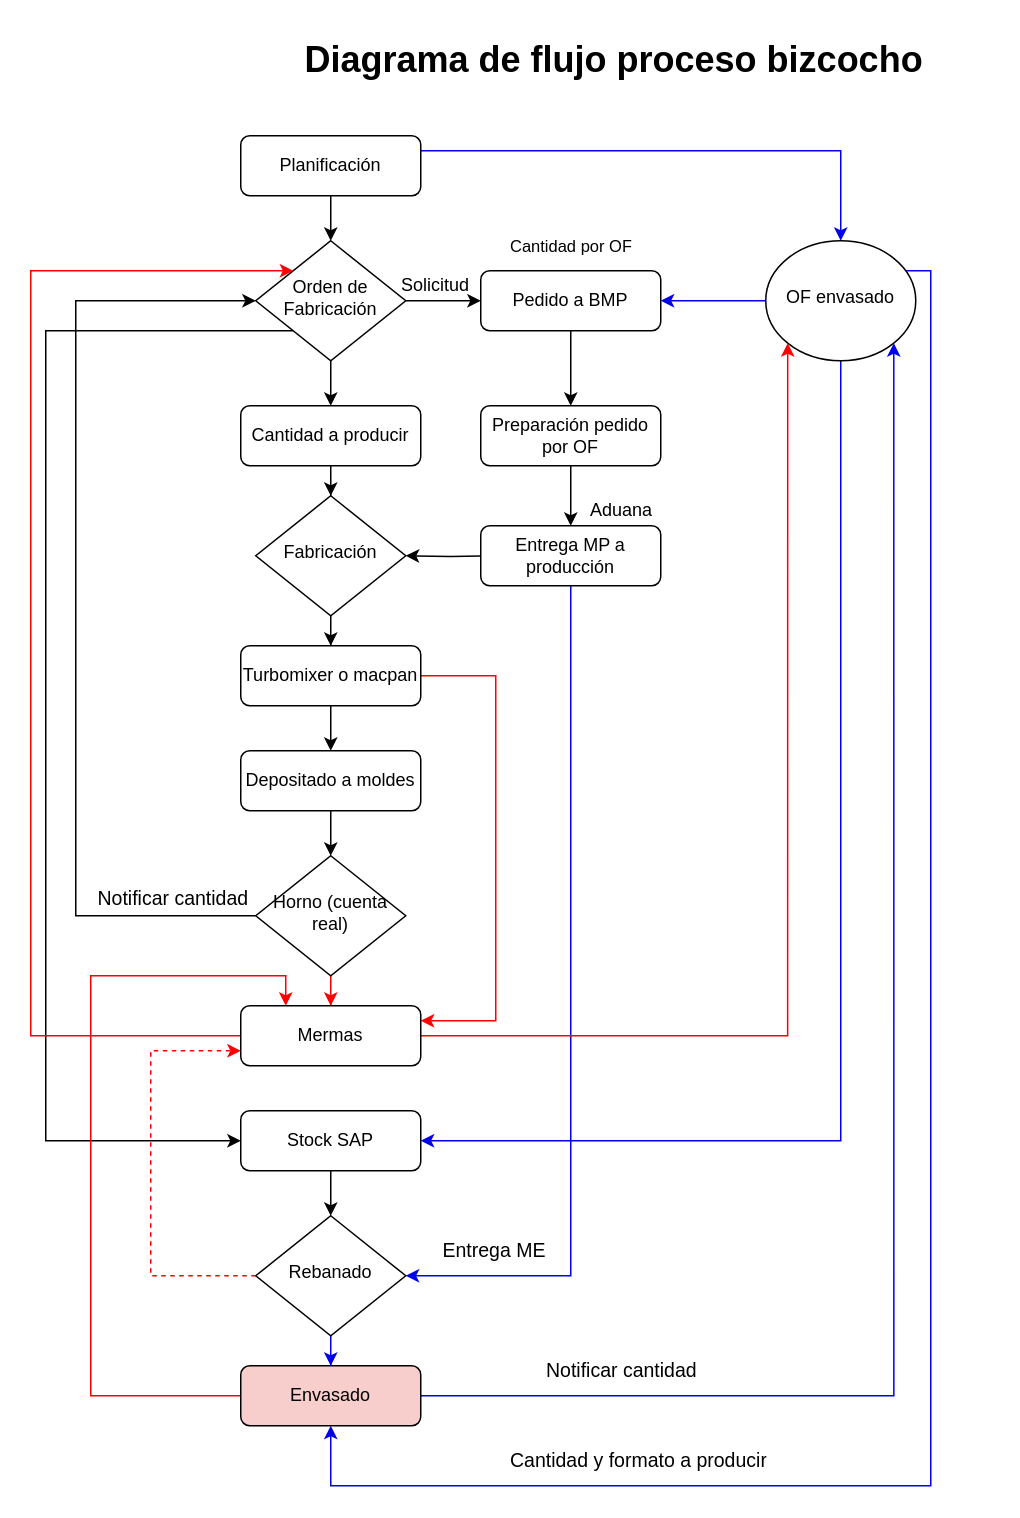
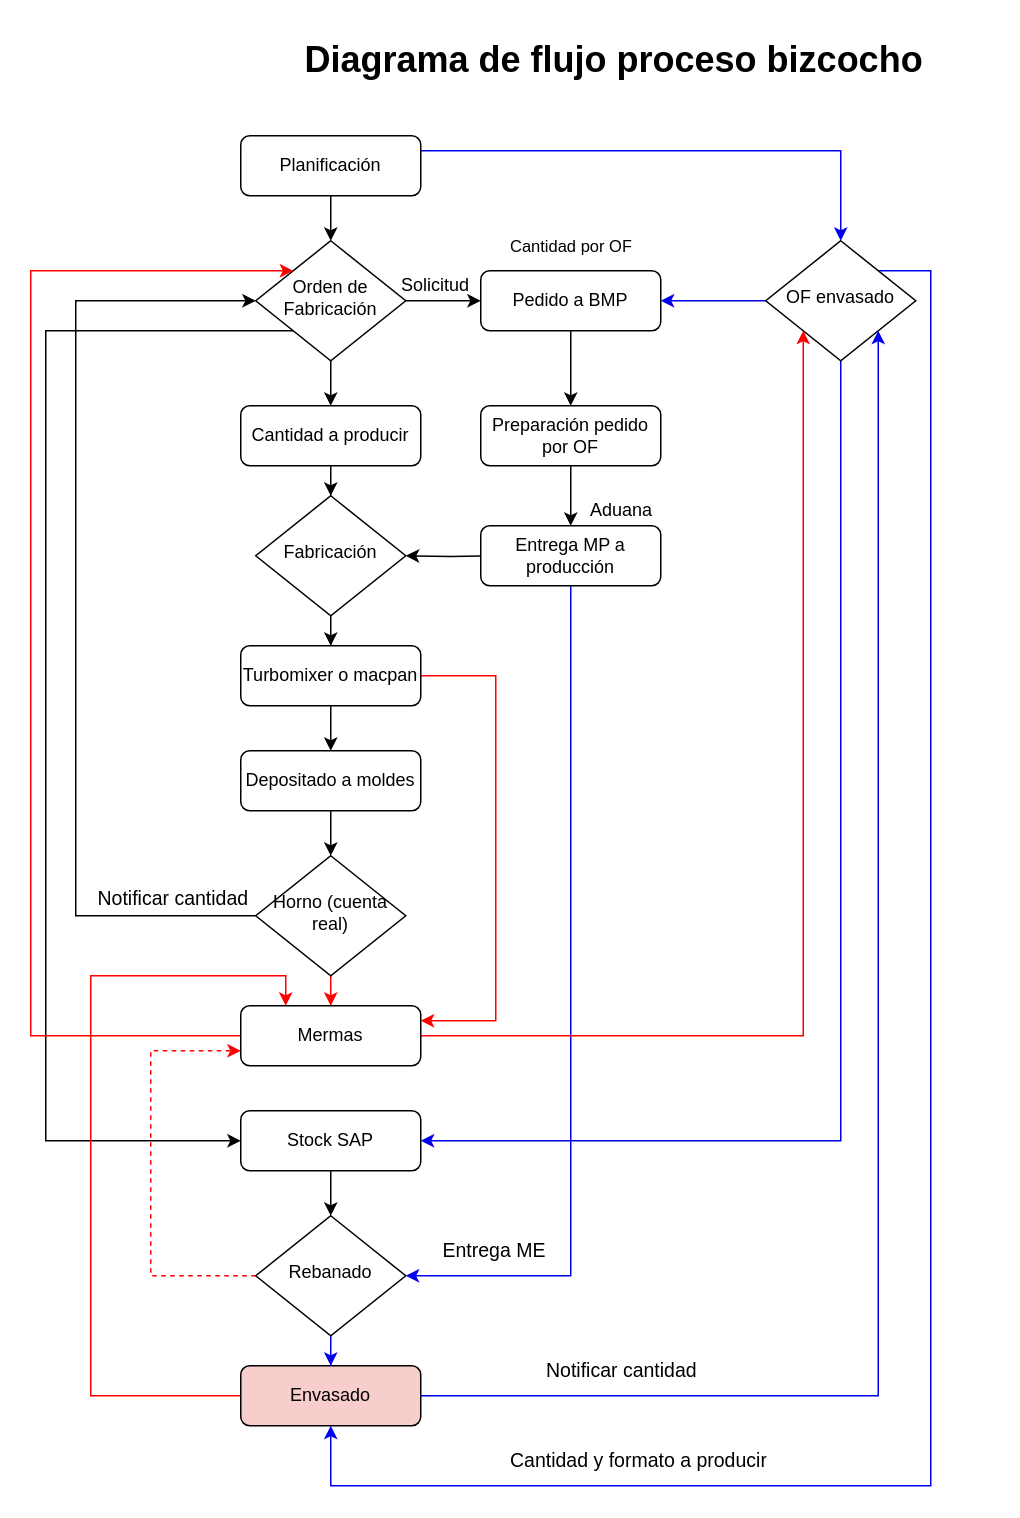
node "OF envasado": shape ellipse -> diamond
